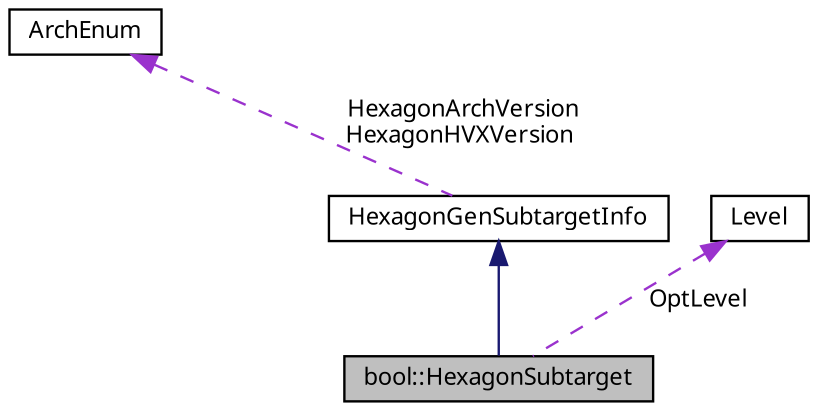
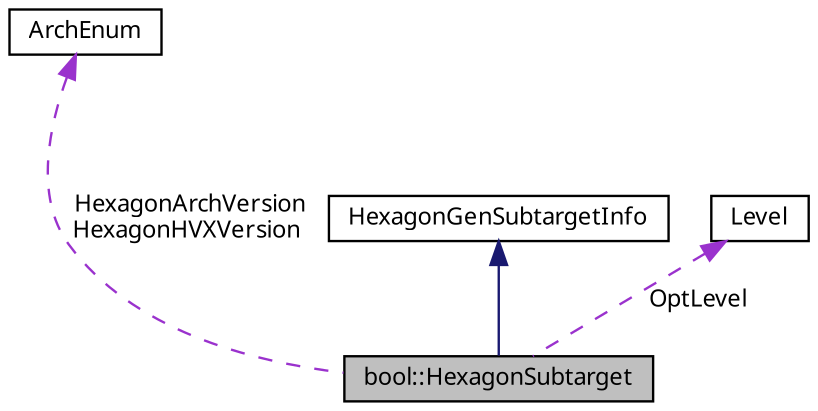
edge "HexagonGenSubtargetInfo" -> "ArchEnum": now "bool::HexagonSubtarget" -> "ArchEnum"
